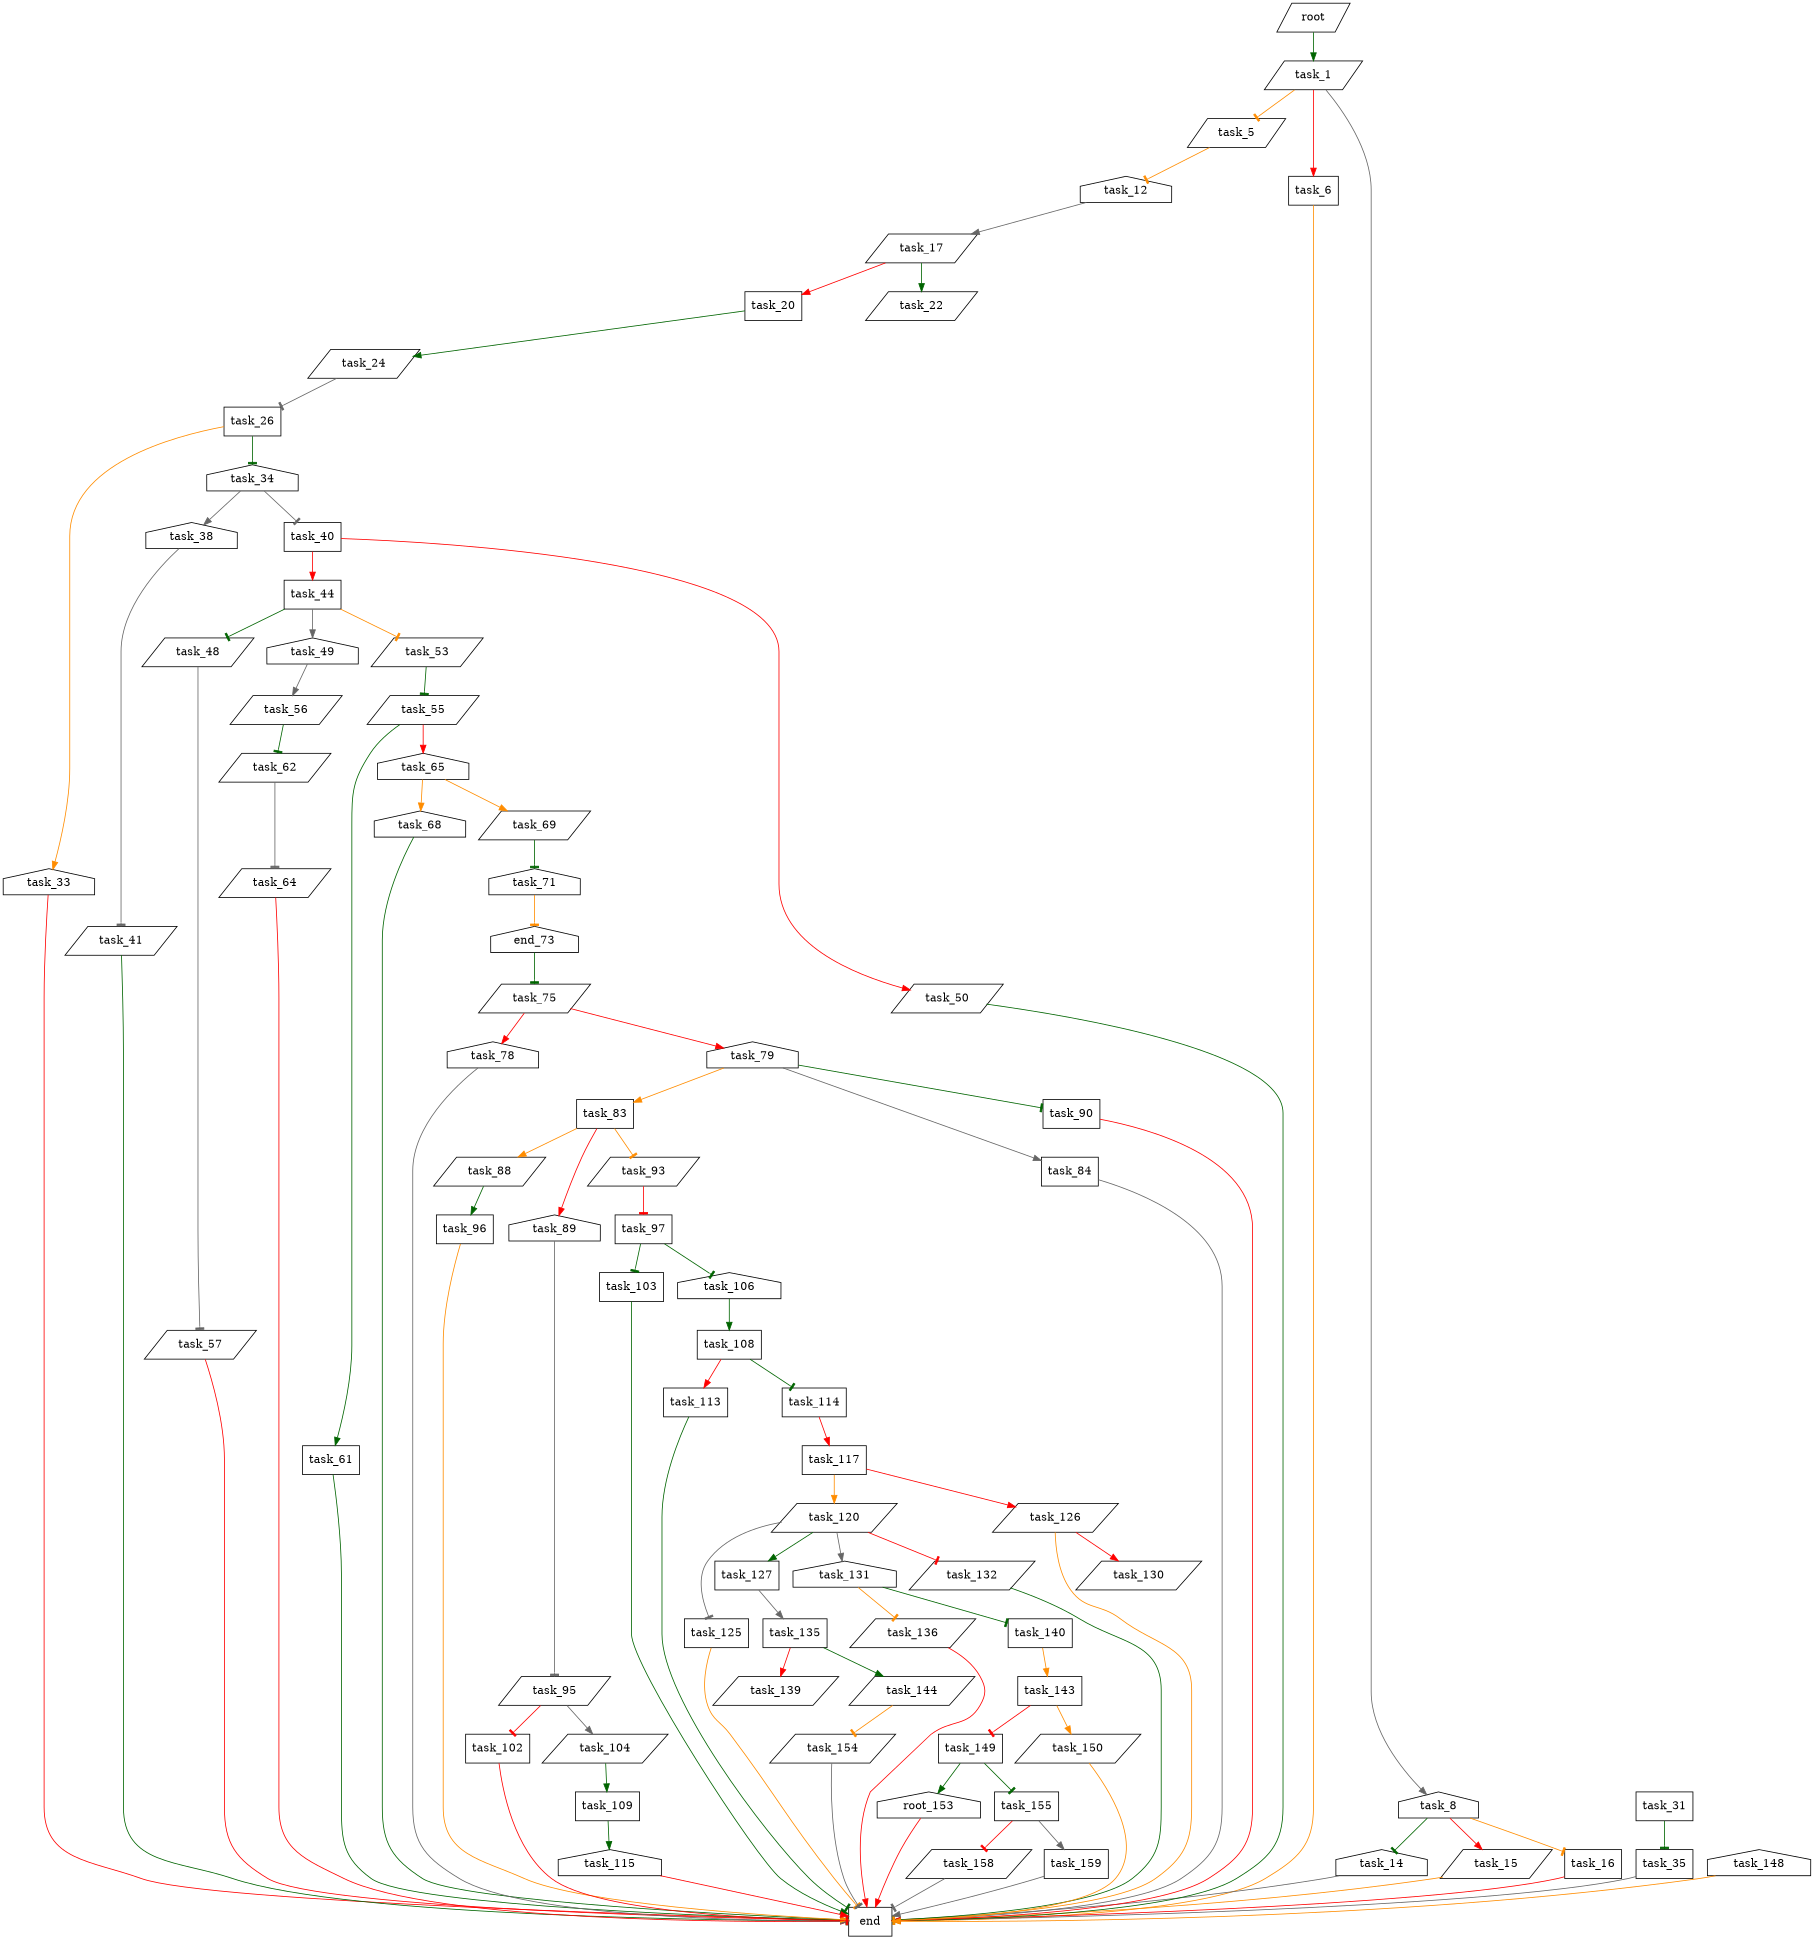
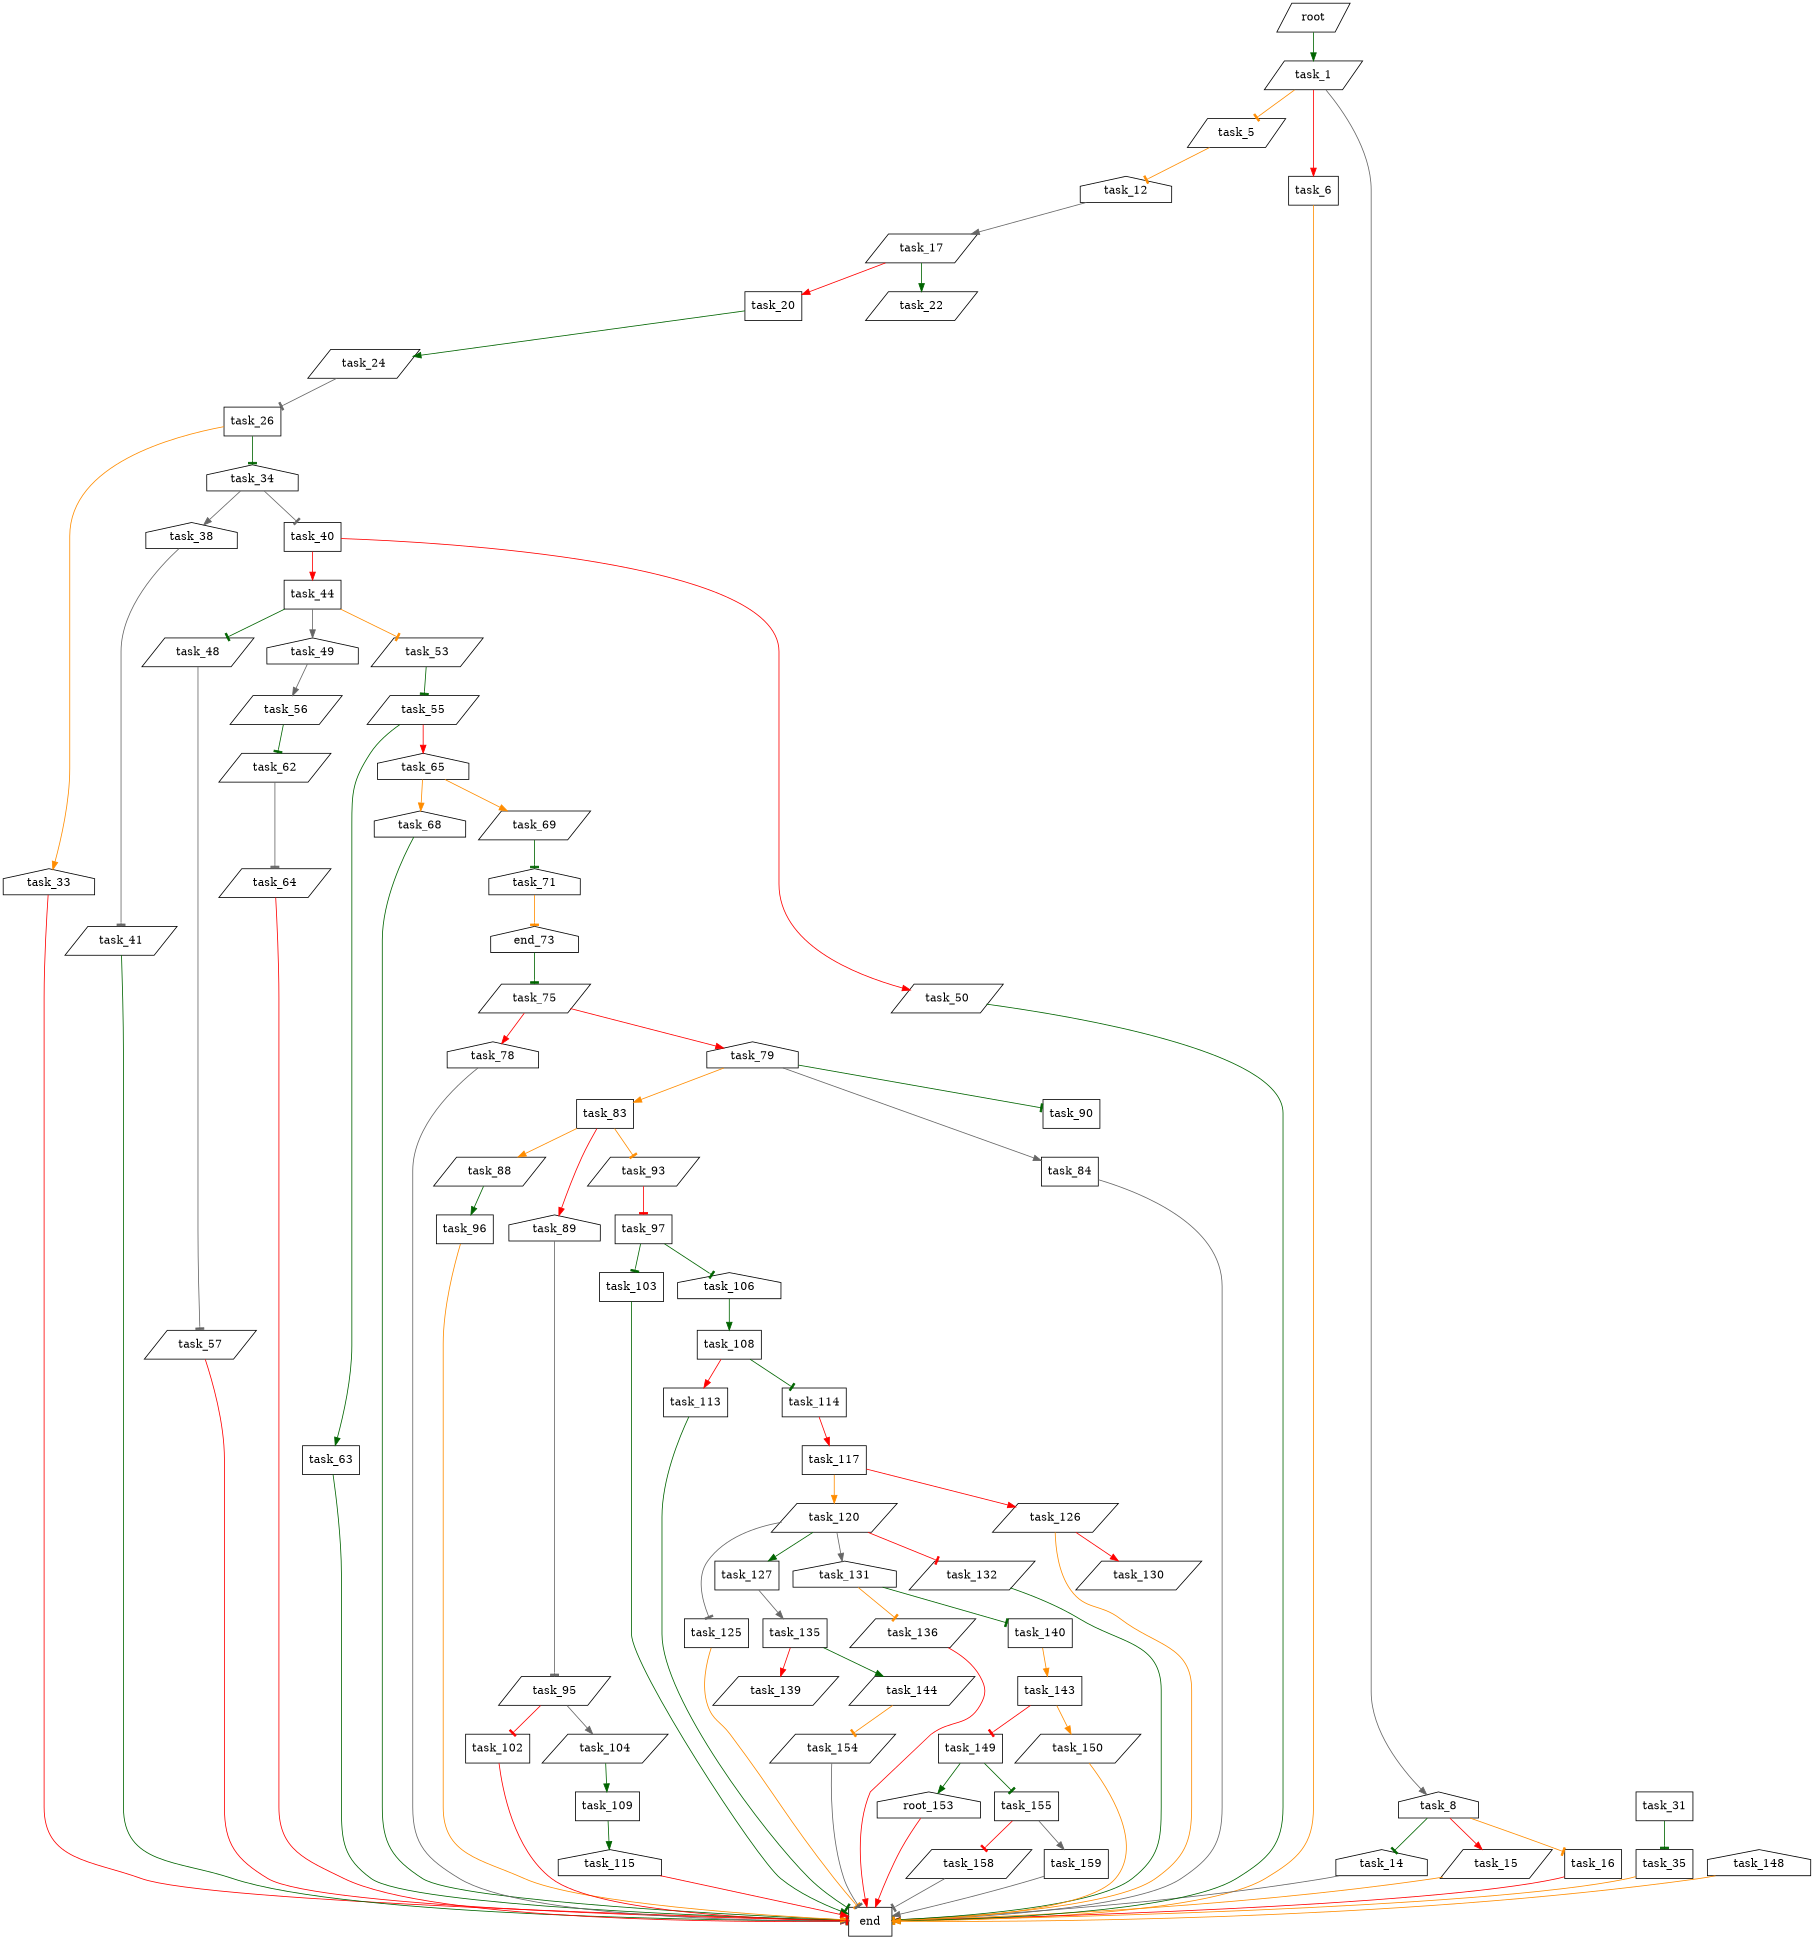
node "task_61": label "task_61" -> "task_63"
edge "task_90" -> "end": removed
edge "task_35" -> "end": color gray40 -> darkorange
